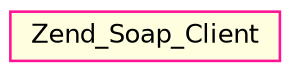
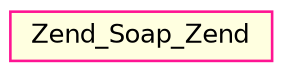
node "Zend_Soap_Client": label "Zend_Soap_Client" -> "Zend_Soap_Zend"
